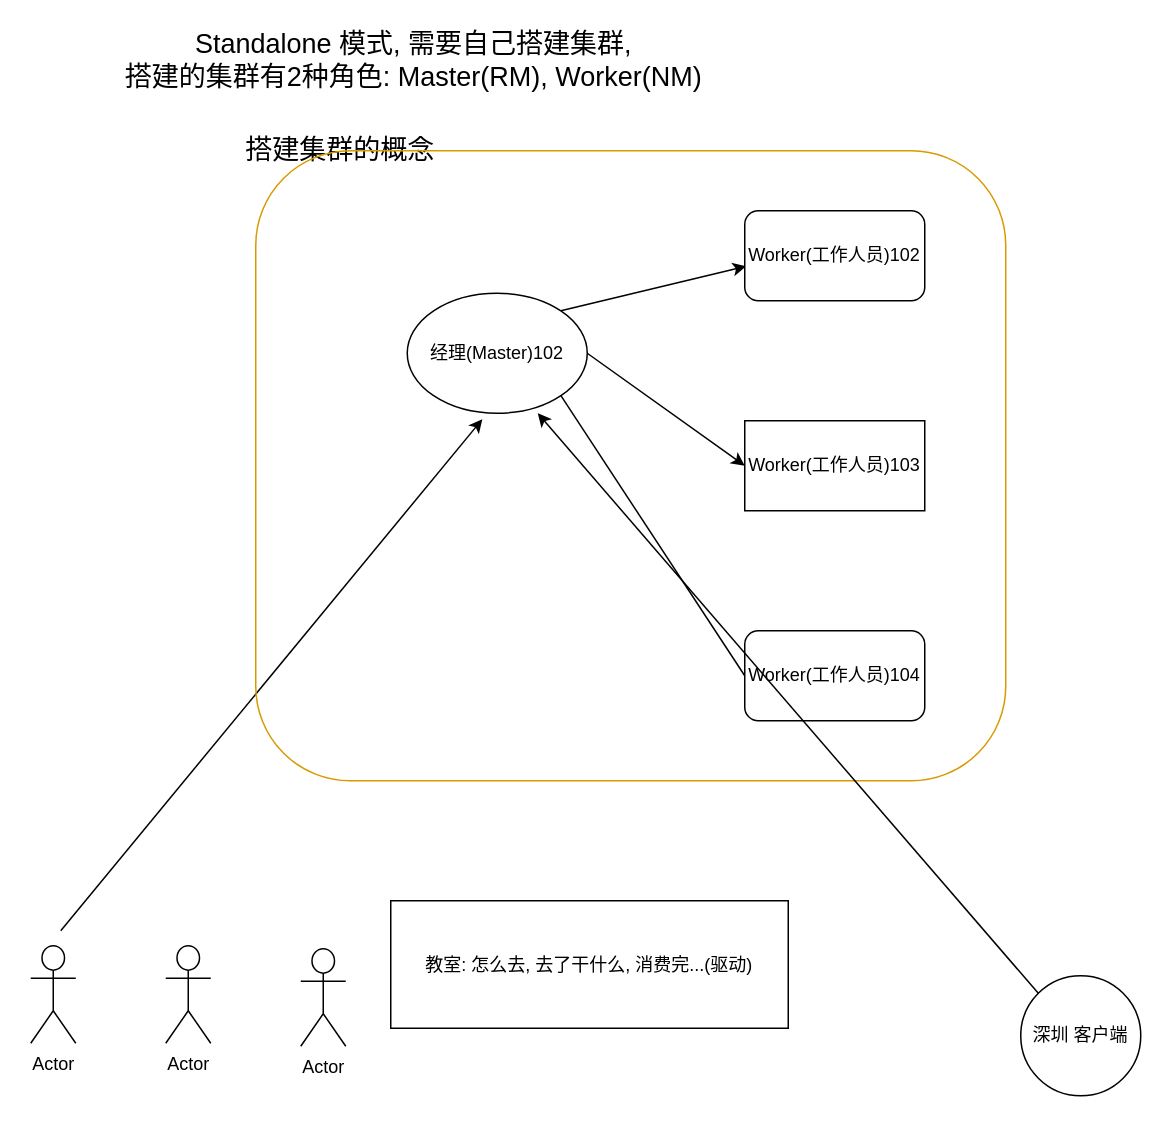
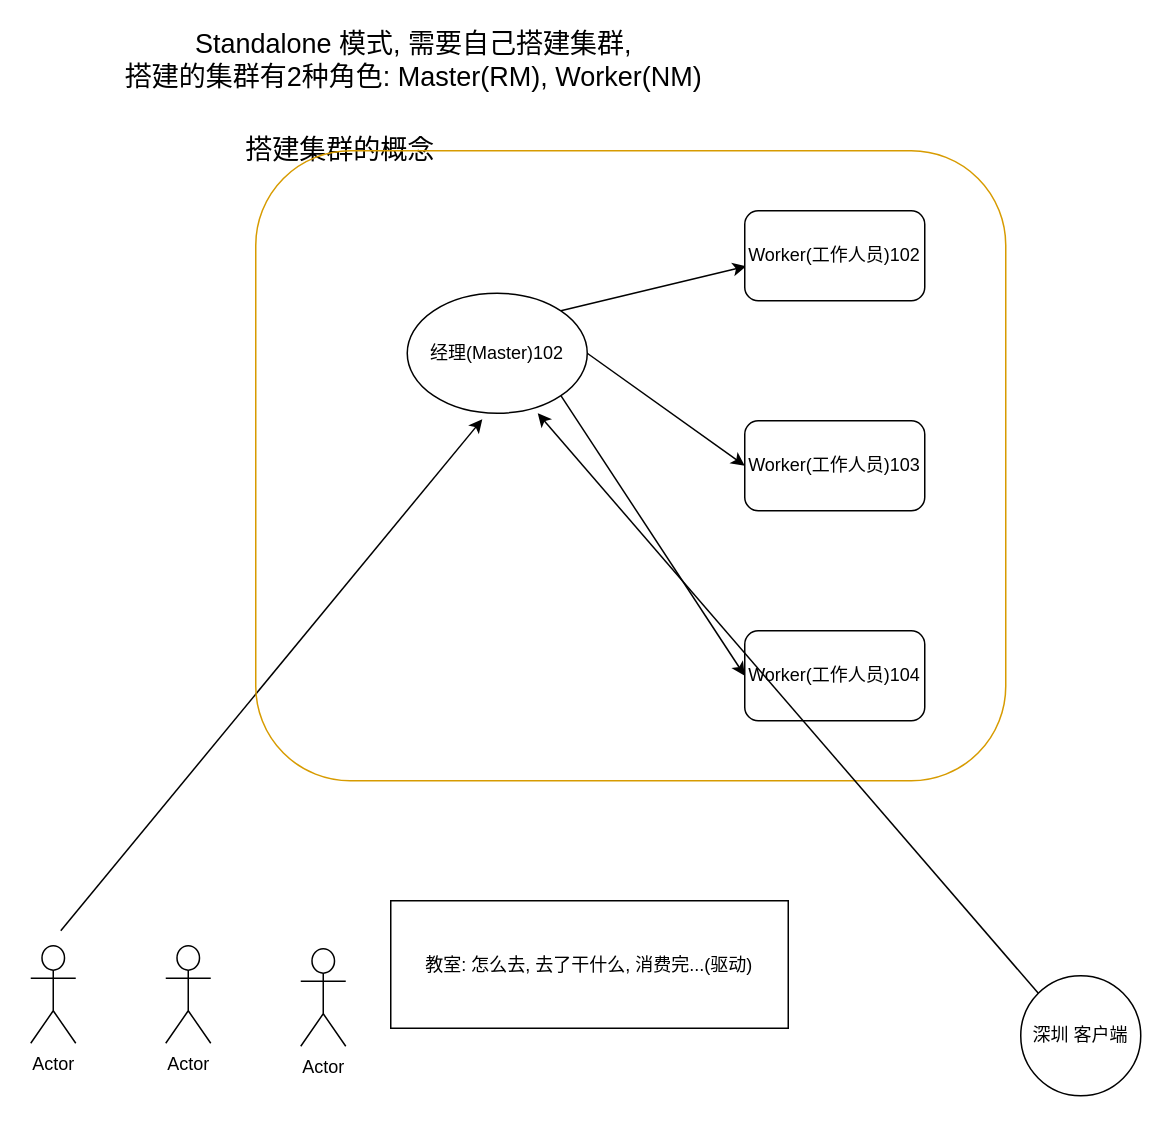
node "Worker(工作人员)103": shape rectangle -> rounded rectangle
edge "经理(Master)102" -- "Worker(工作人员)104": arrowhead none -> classic
